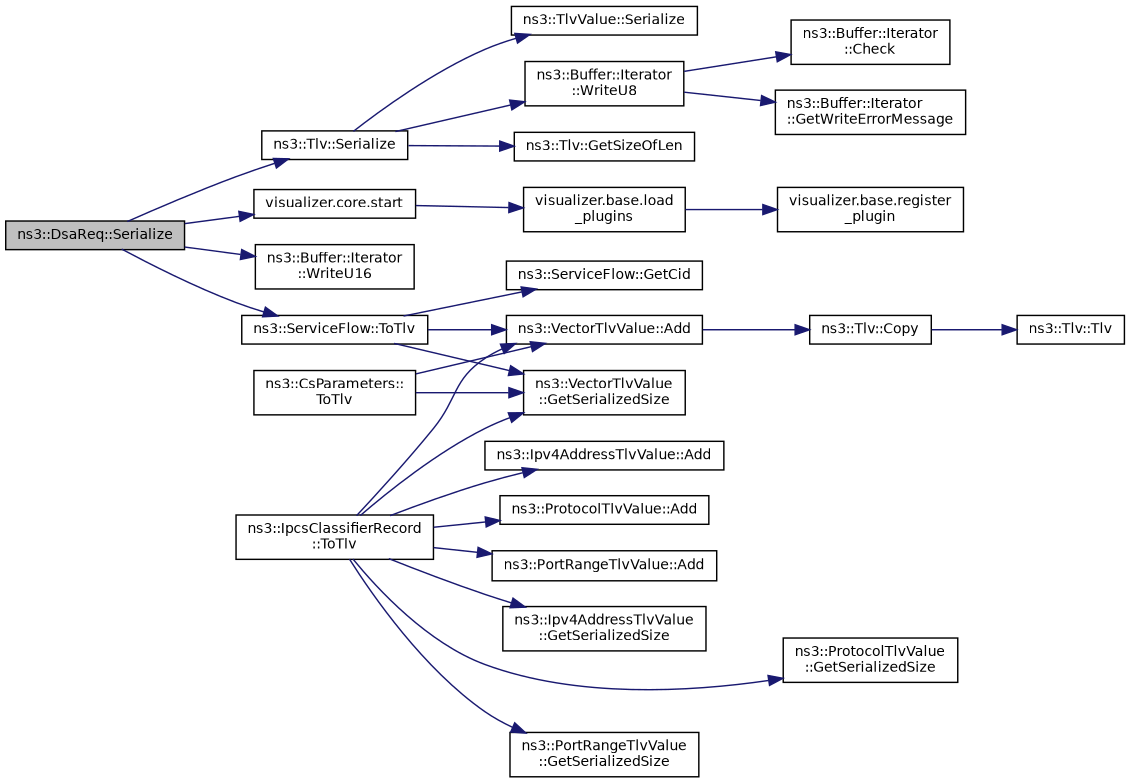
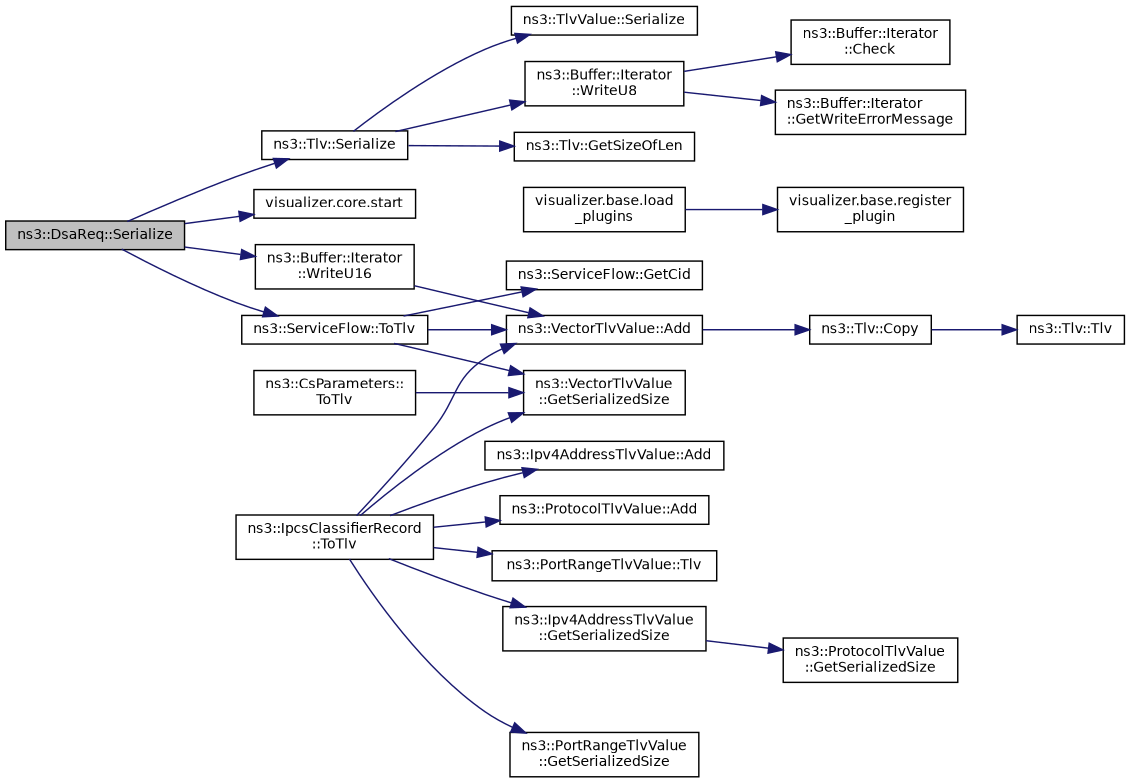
edge "visualizer.core.start" -> "visualizer.base.load _plugins": removed
edge "ns3::CsParameters:: ToTlv" -> "ns3::VectorTlvValue::Add": now "ns3::Buffer::Iterator ::WriteU16" -> "ns3::VectorTlvValue::Add"
node "ns3::PortRangeTlvValue::Add": label "ns3::PortRangeTlvValue::Add" -> "ns3::PortRangeTlvValue::Tlv"
edge "ns3::IpcsClassifierRecord ::ToTlv" -> "ns3::ProtocolTlvValue ::GetSerializedSize": now "ns3::Ipv4AddressTlvValue ::GetSerializedSize" -> "ns3::ProtocolTlvValue ::GetSerializedSize"
